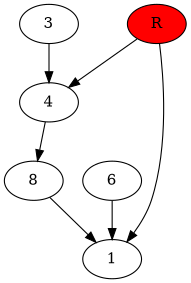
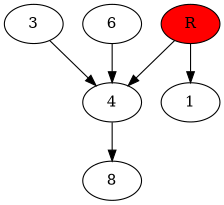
edge "6" -> "1": now "6" -> "4"
edge "8" -> "1": removed
